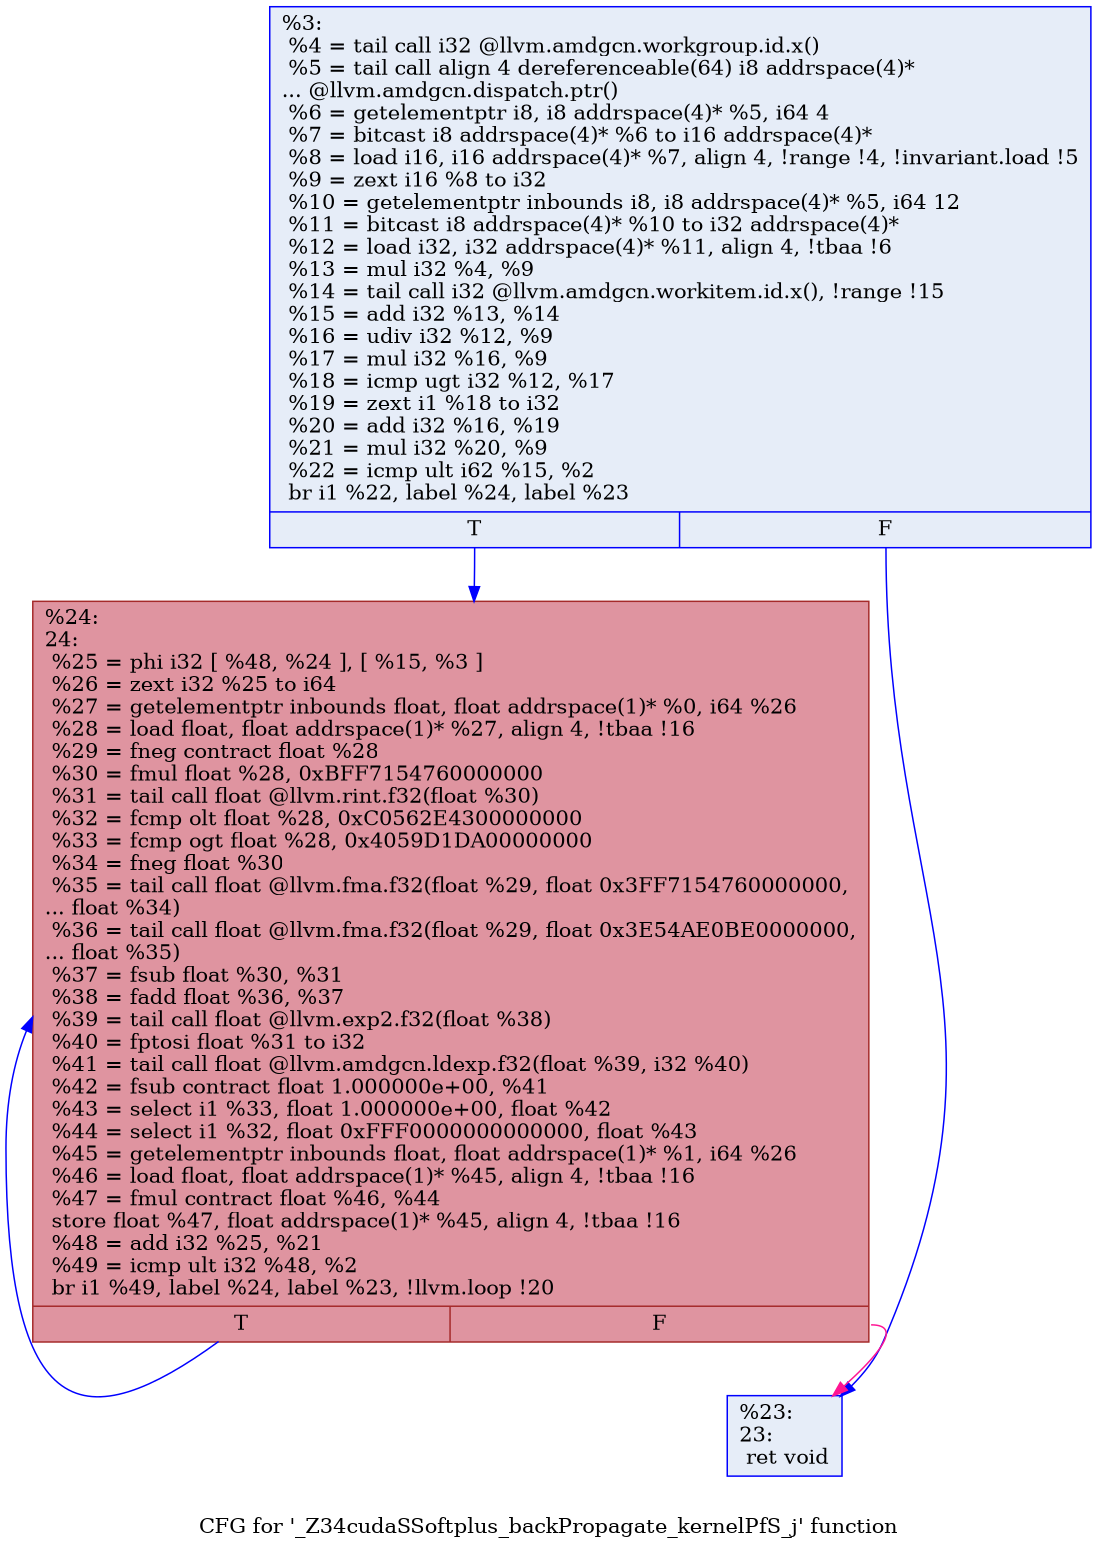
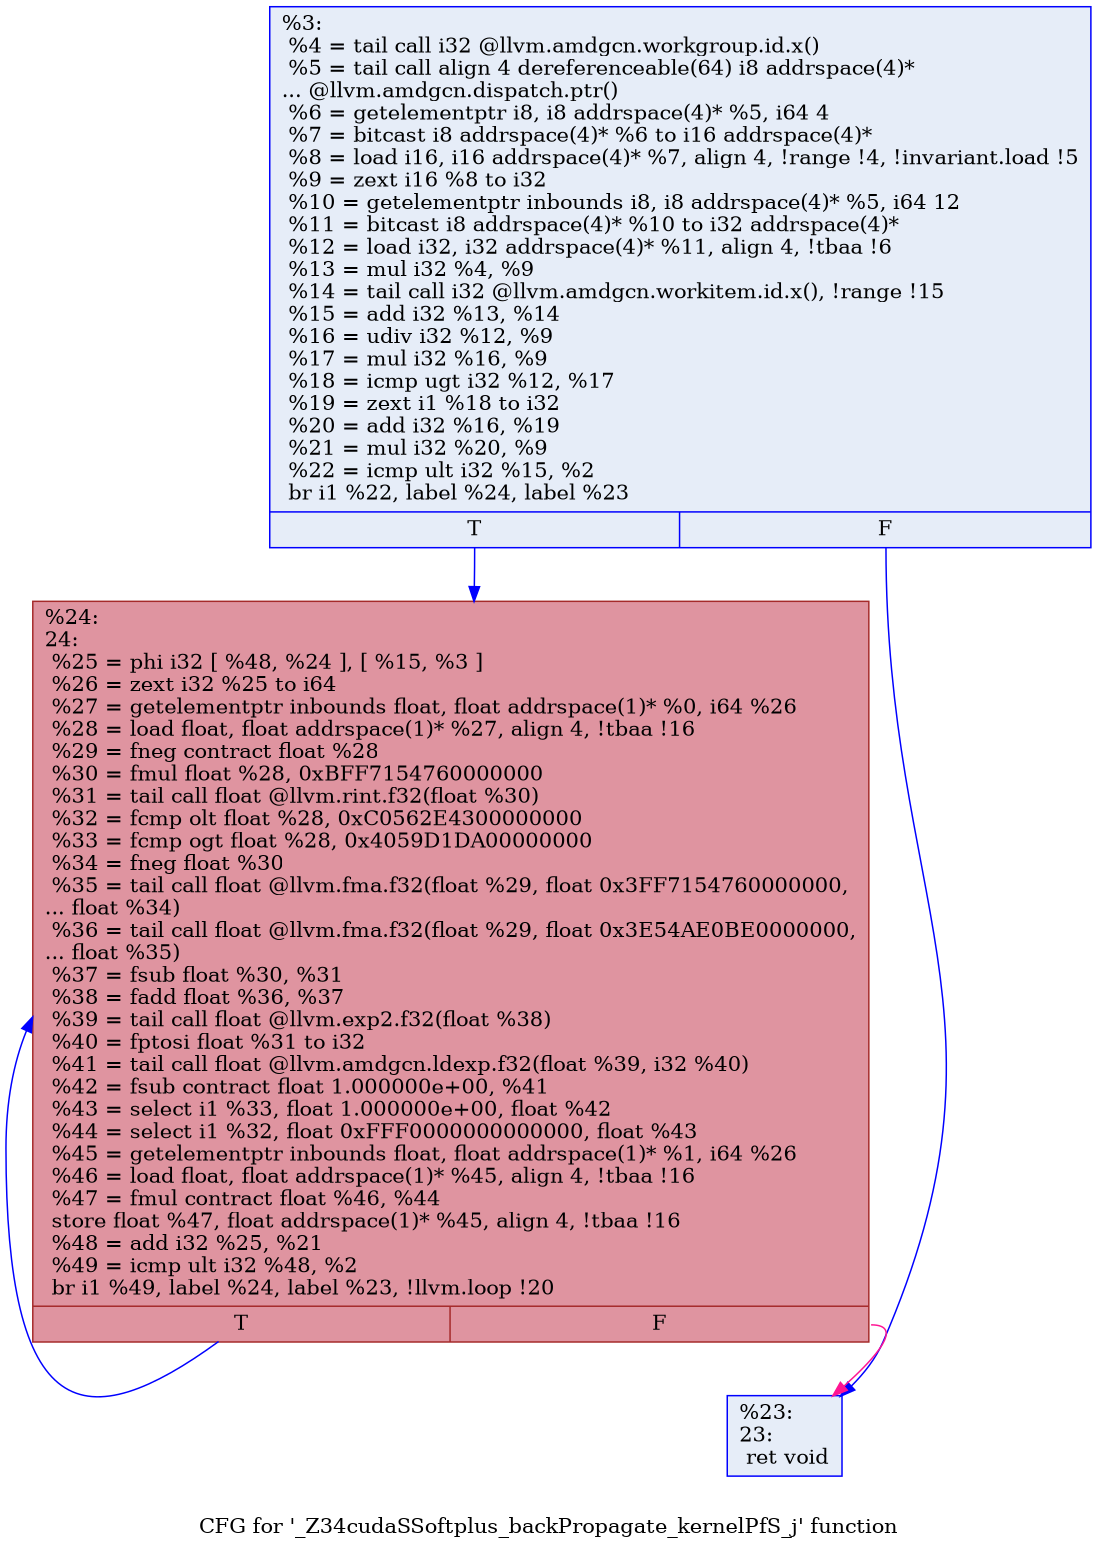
node "%3:": text "%22 = icmp ult i62 %15, %2" -> "%22 = icmp ult i32 %15, %2"
